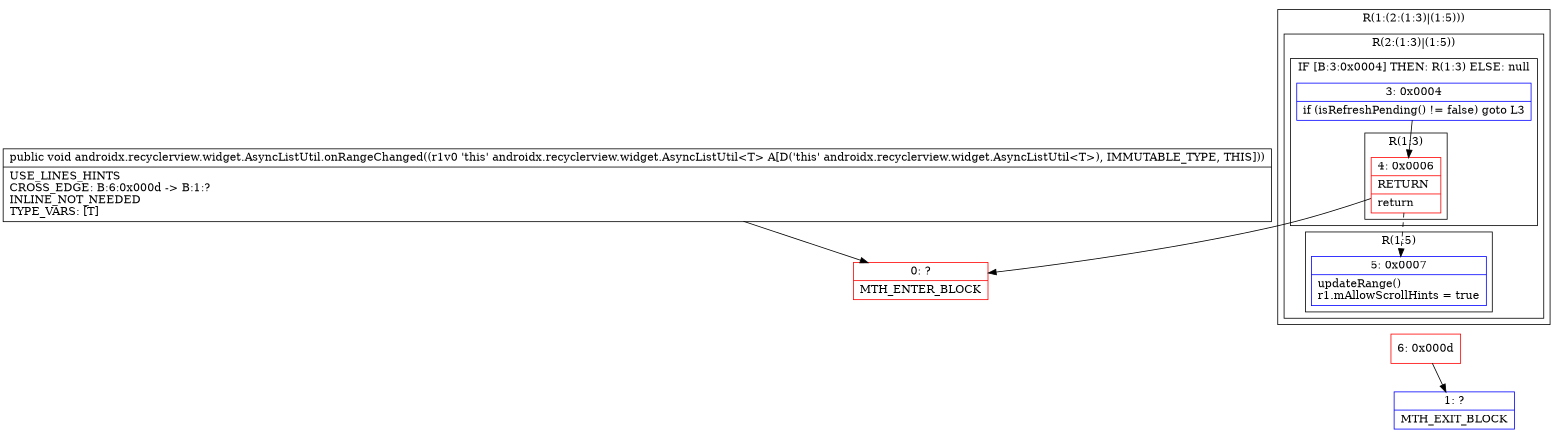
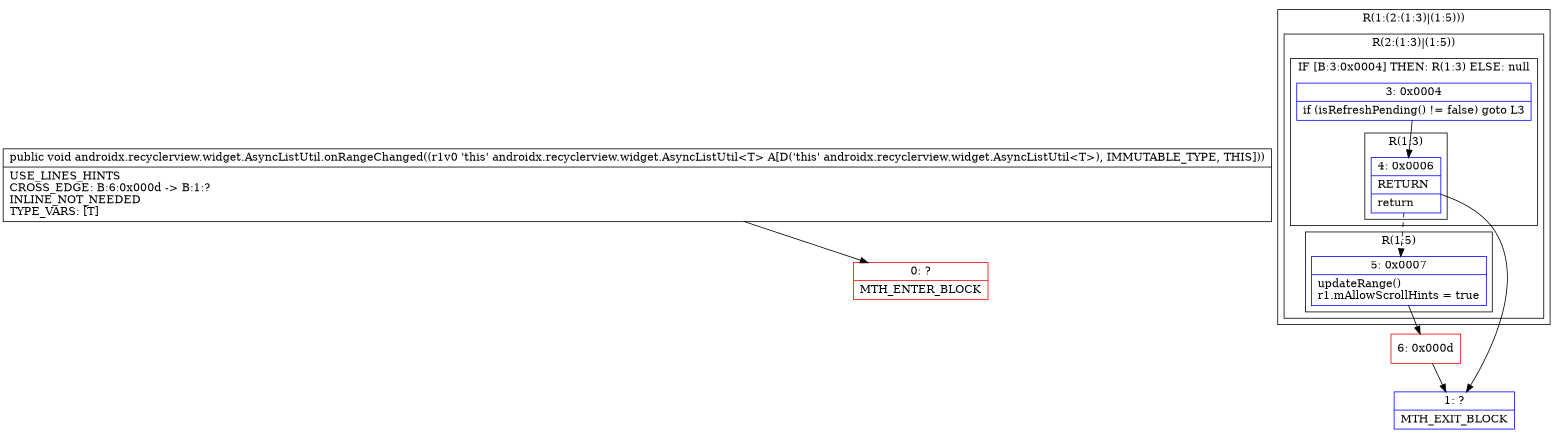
node "4: 0x0006": color red -> blue
edge "4: 0x0006" -> "0: ?": now "4: 0x0006" -> "1: ?"
edge "5: 0x0007" -> "6: 0x000d": added
